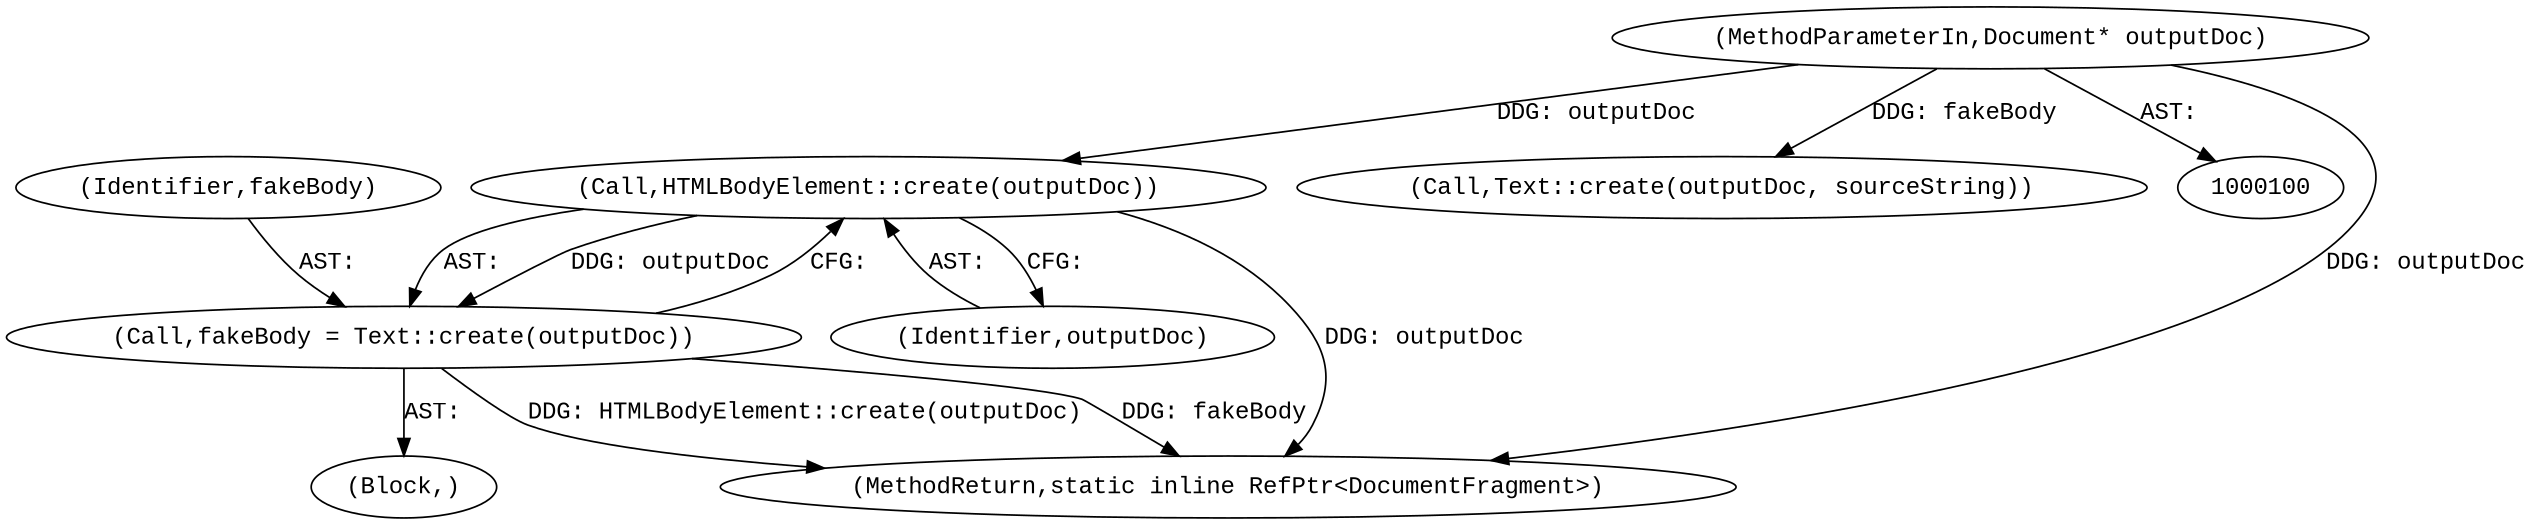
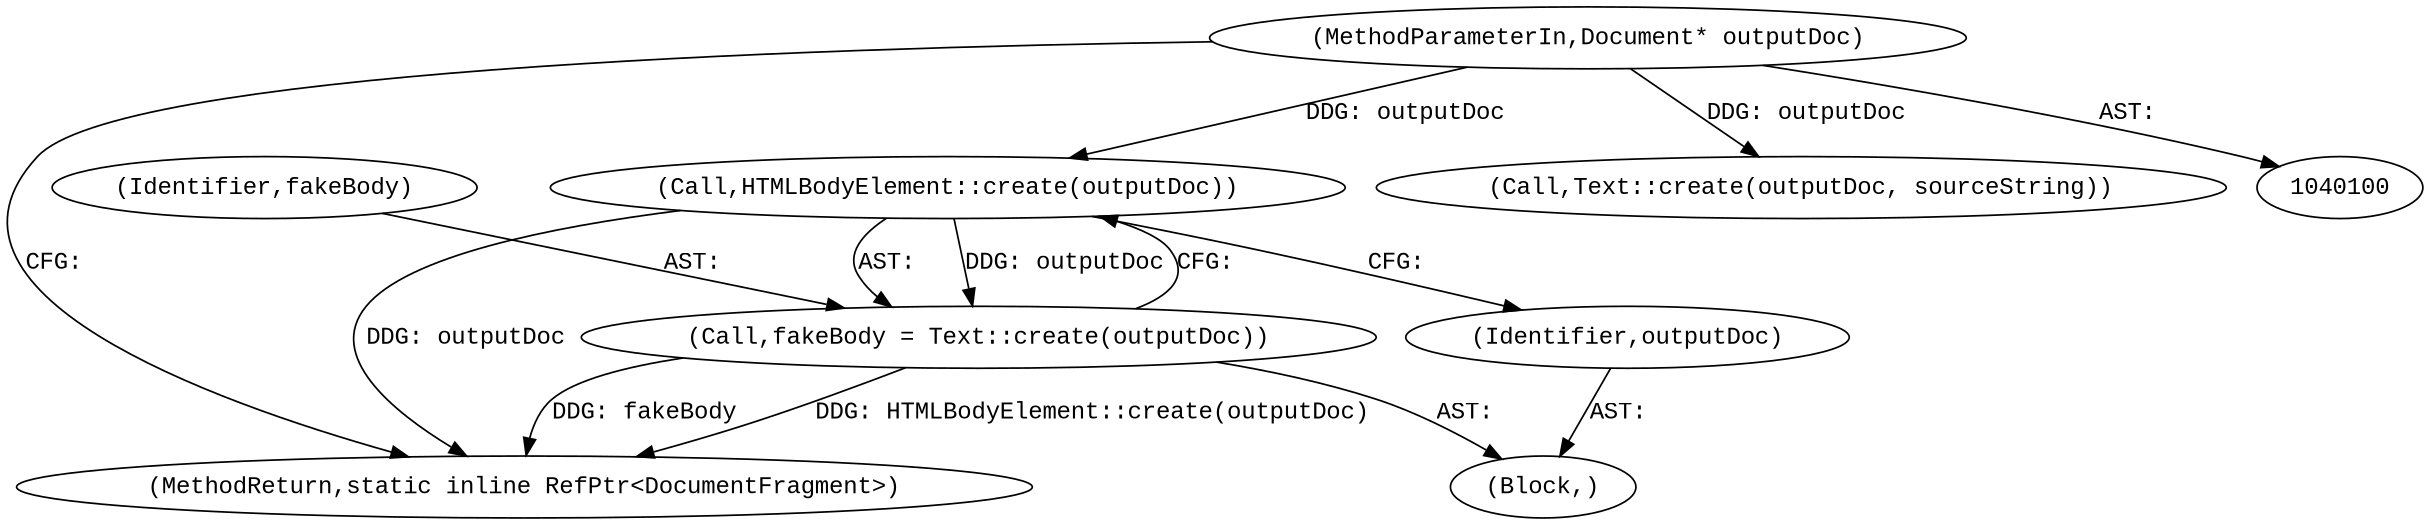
edge "(MethodParameterIn,Document* outputDoc)" -> "(Call,Text::create(outputDoc, sourceString))": label "DDG: fakeBody" -> "DDG: outputDoc"
node "1000100": label "1000100" -> "1040100"
edge "(MethodParameterIn,Document* outputDoc)" -> "(MethodReturn,static inline RefPtr<DocumentFragment>)": label "DDG: outputDoc" -> "CFG: "
edge "(Identifier,outputDoc)" -> "(Call,HTMLBodyElement::create(outputDoc))": now "(Identifier,outputDoc)" -> "(Block,)"
